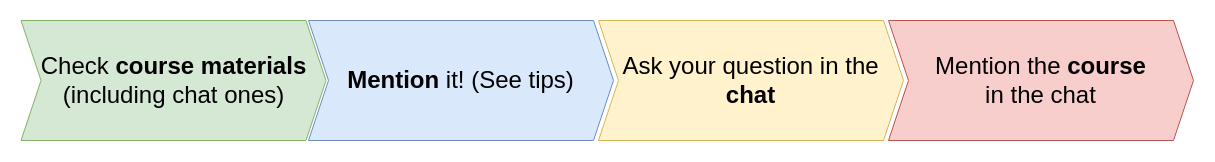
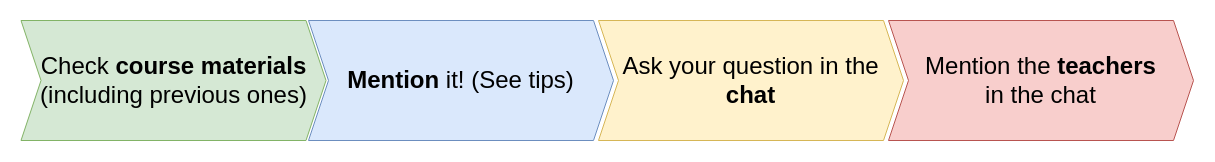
node "Check course materials (including chat ones)": label "Check course materials (including chat ones)" -> "Check course materials (including previous ones)"
node "Mention the course in the chat": label "Mention the course in the chat" -> "Mention the teachers in the chat"
